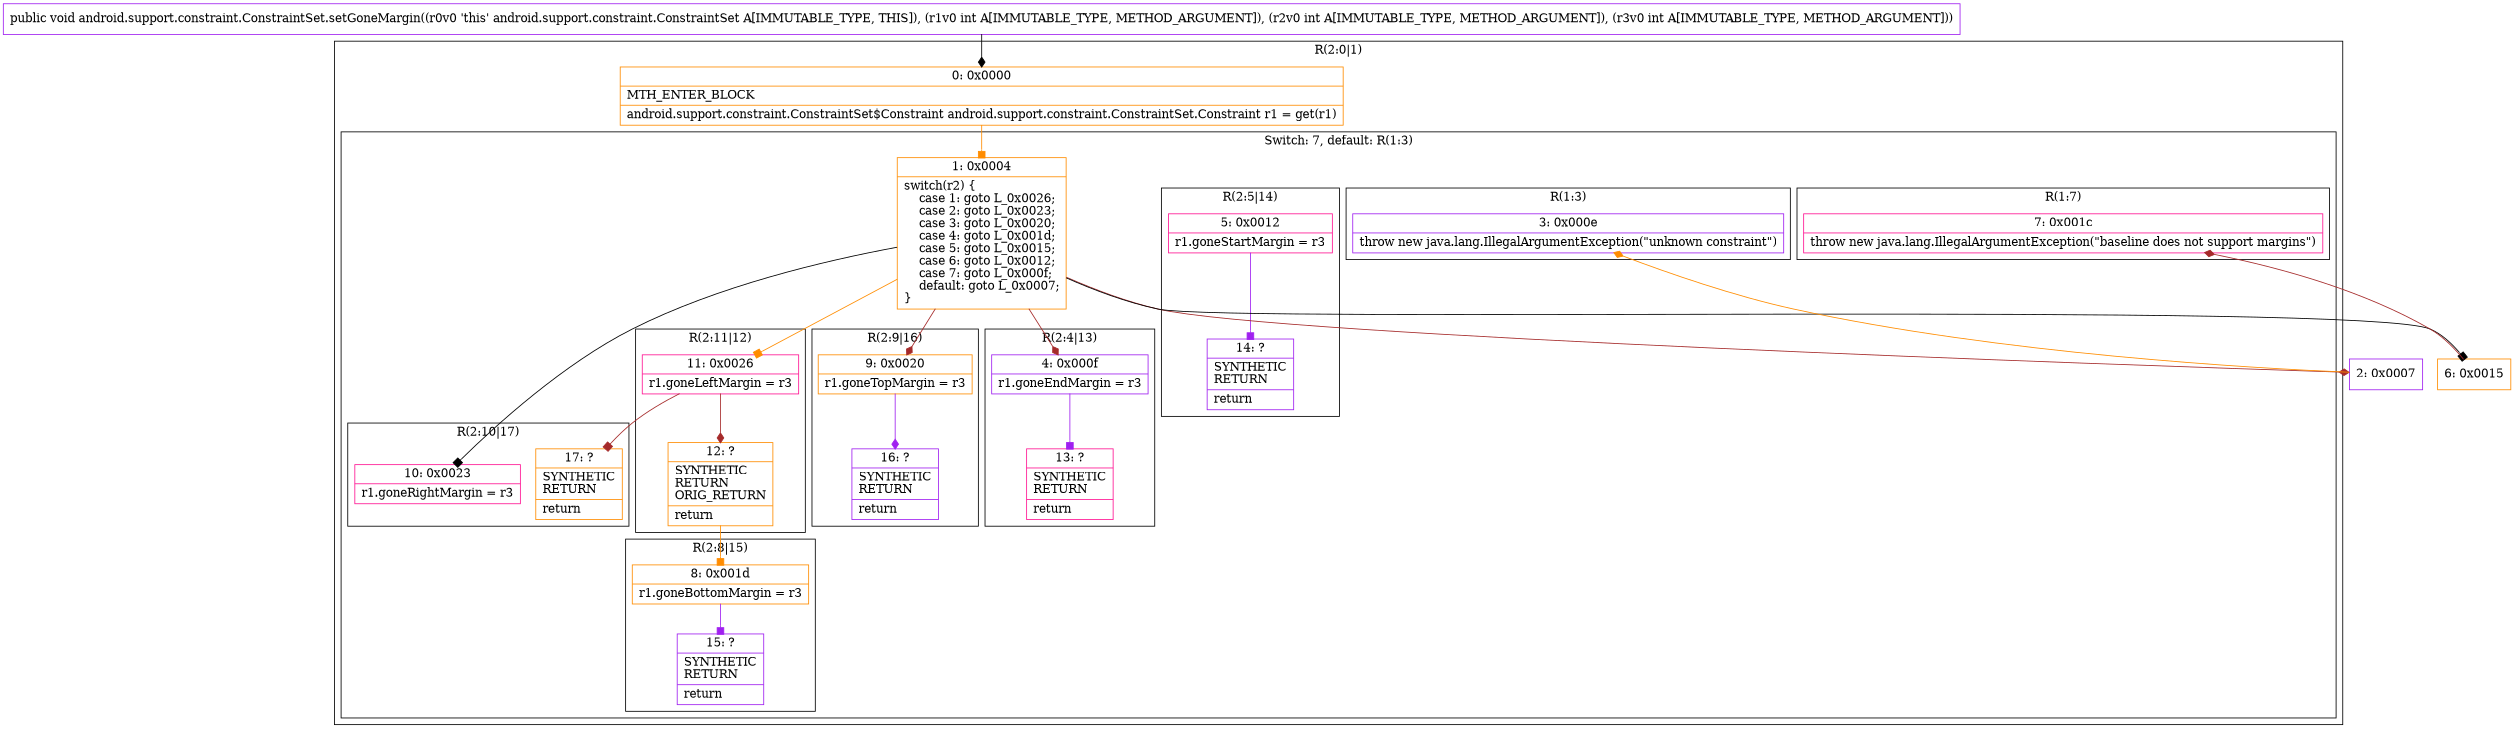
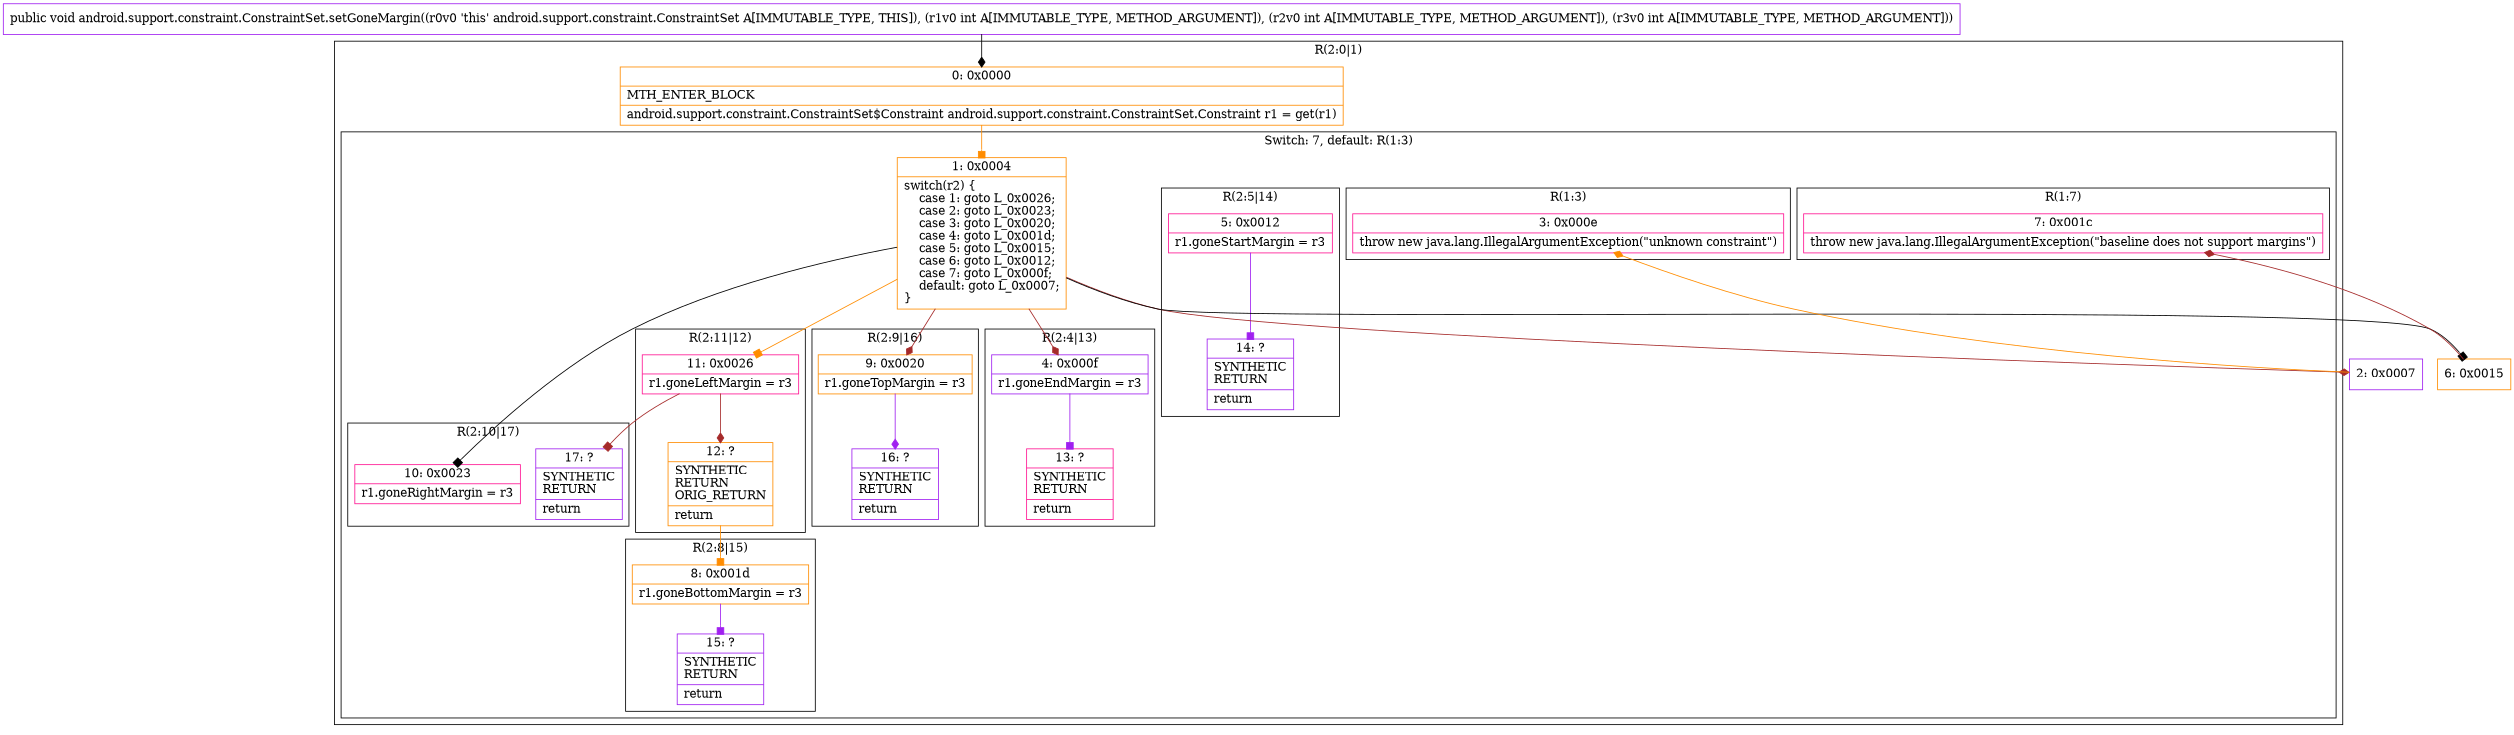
node "3: 0x000e": color purple -> deeppink
node "17: ?": color darkorange -> purple
